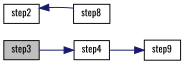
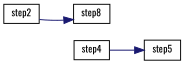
edge "step8" -> "step2": reversed
node "step3": removed
node "step9": label "step9" -> "step5"
